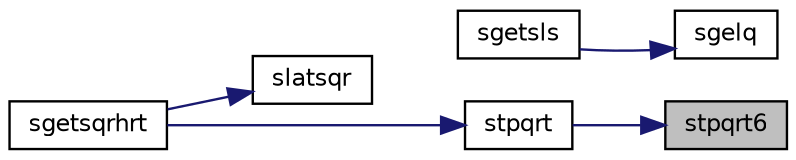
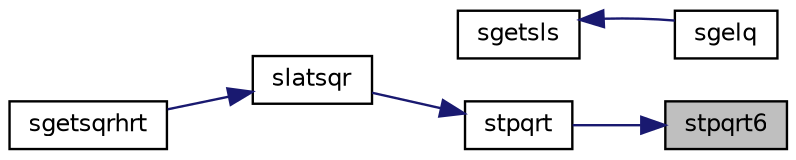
edge "sgetsls" -> "sgelq": reversed
edge "sgetsqrhrt" -> "stpqrt": now "slatsqr" -> "stpqrt"
